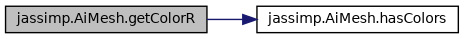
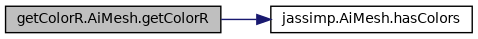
node "jassimp.AiMesh.getColorR": label "jassimp.AiMesh.getColorR" -> "getColorR.AiMesh.getColorR"
